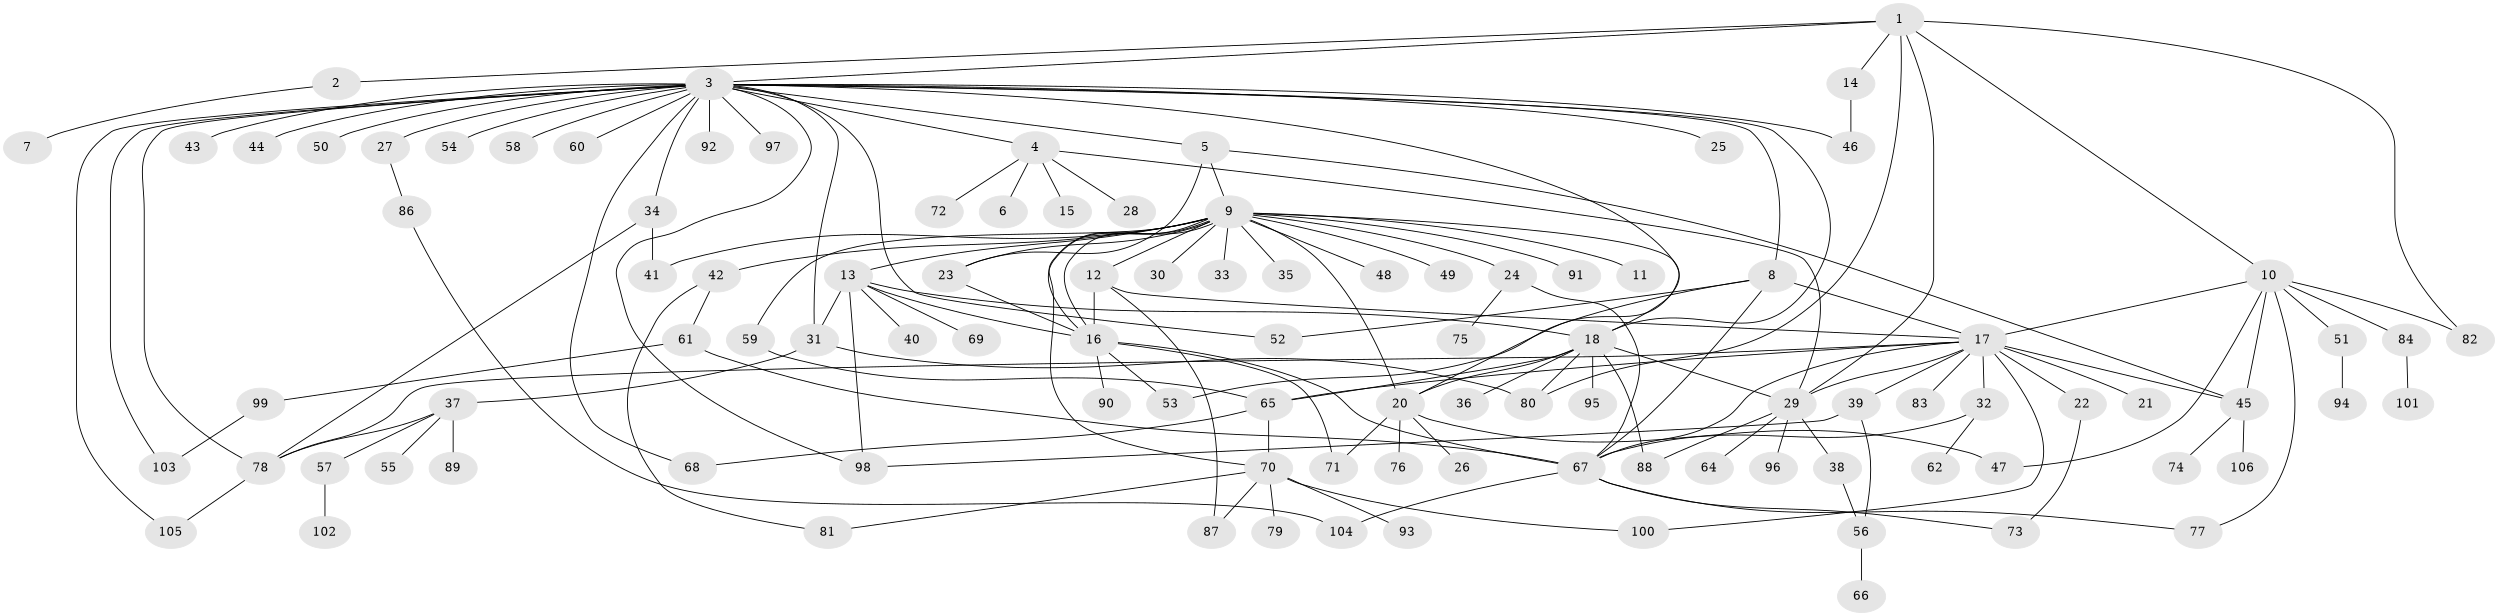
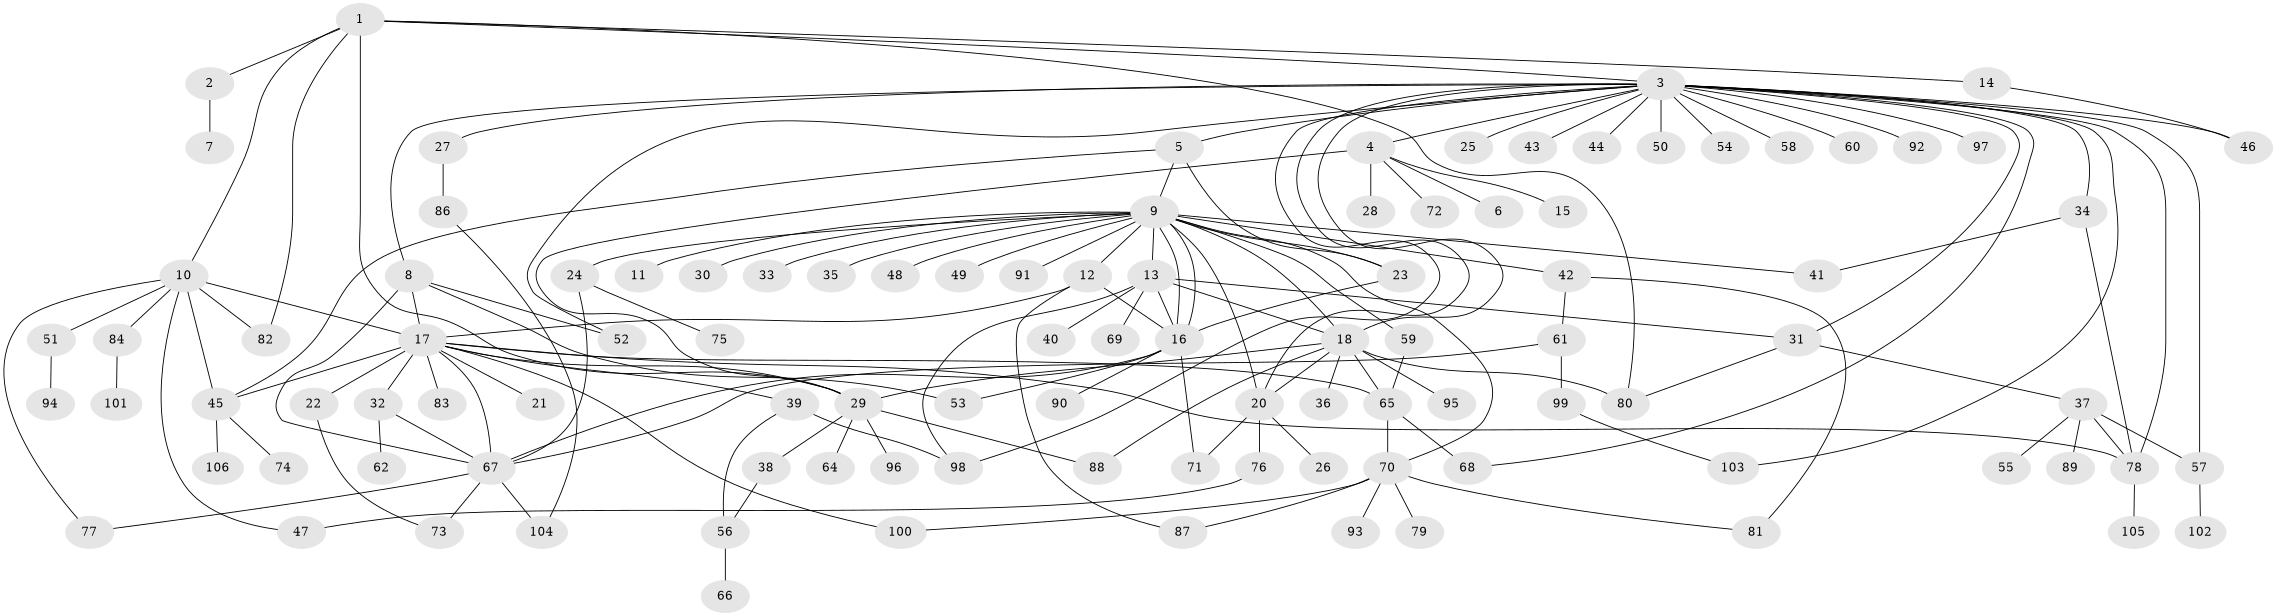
edge "3" -- "105": now "3" -- "57"
edge "20" -- "47": now "76" -- "47"
